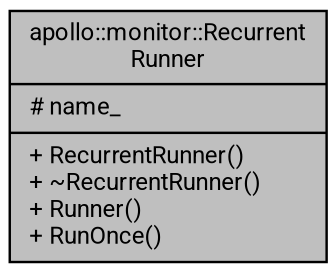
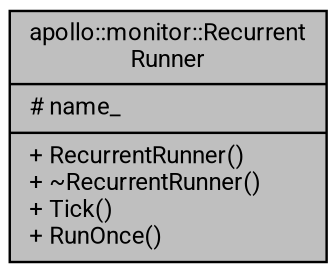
node "apollo::monitor::Recurrent": text "+ Runner()" -> "+ Tick()"
